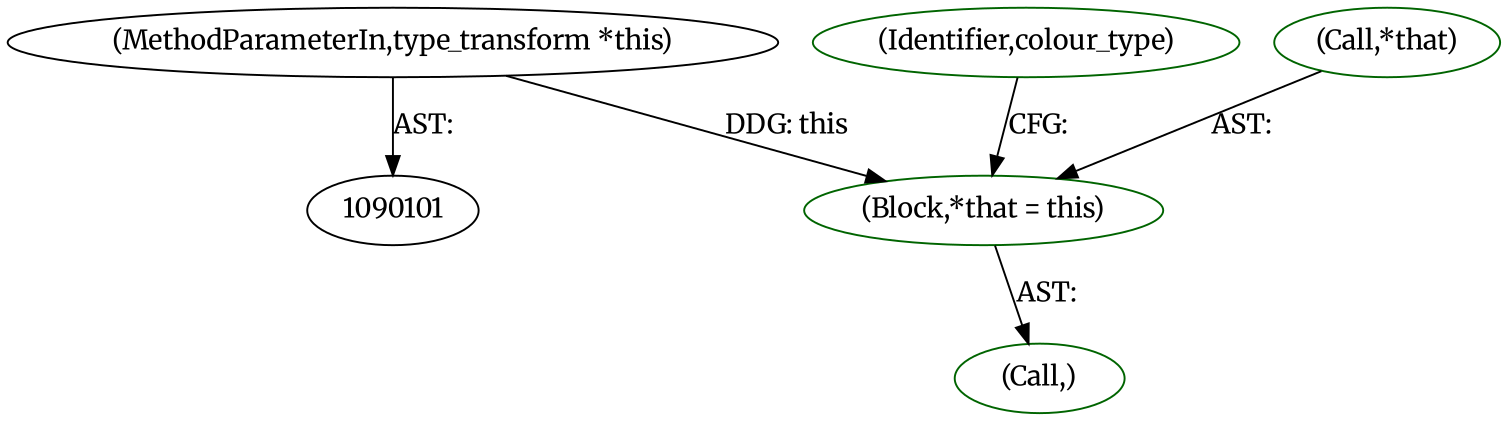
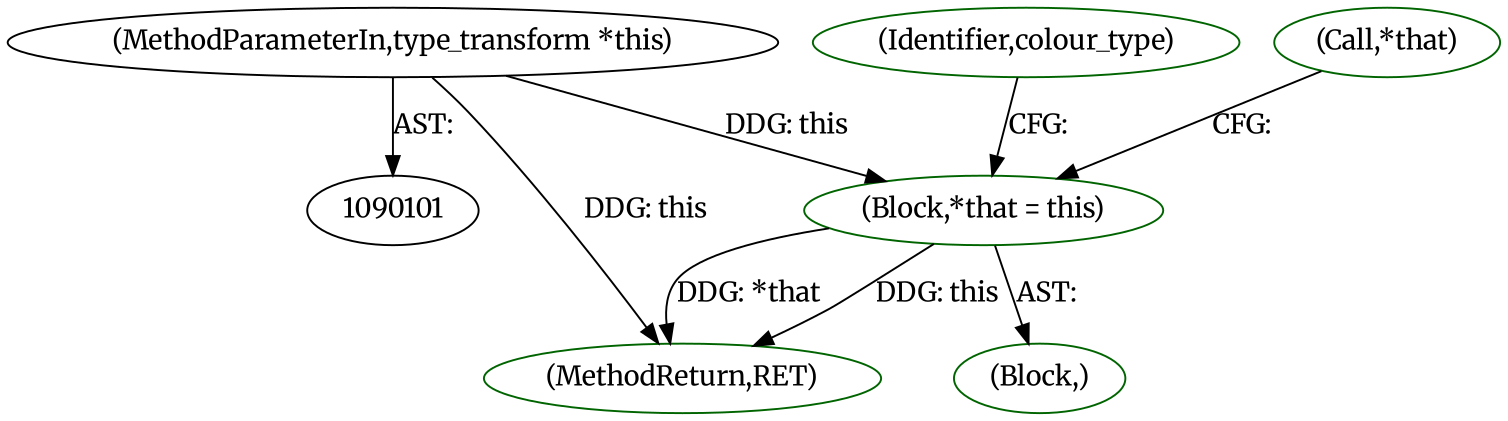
edge "(Call,*that)" -> "(Block,*that = this)": label "AST: " -> "CFG: "
node "(MethodReturn,RET)": added
node "(Call,)": label "(Call,)" -> "(Block,)"
